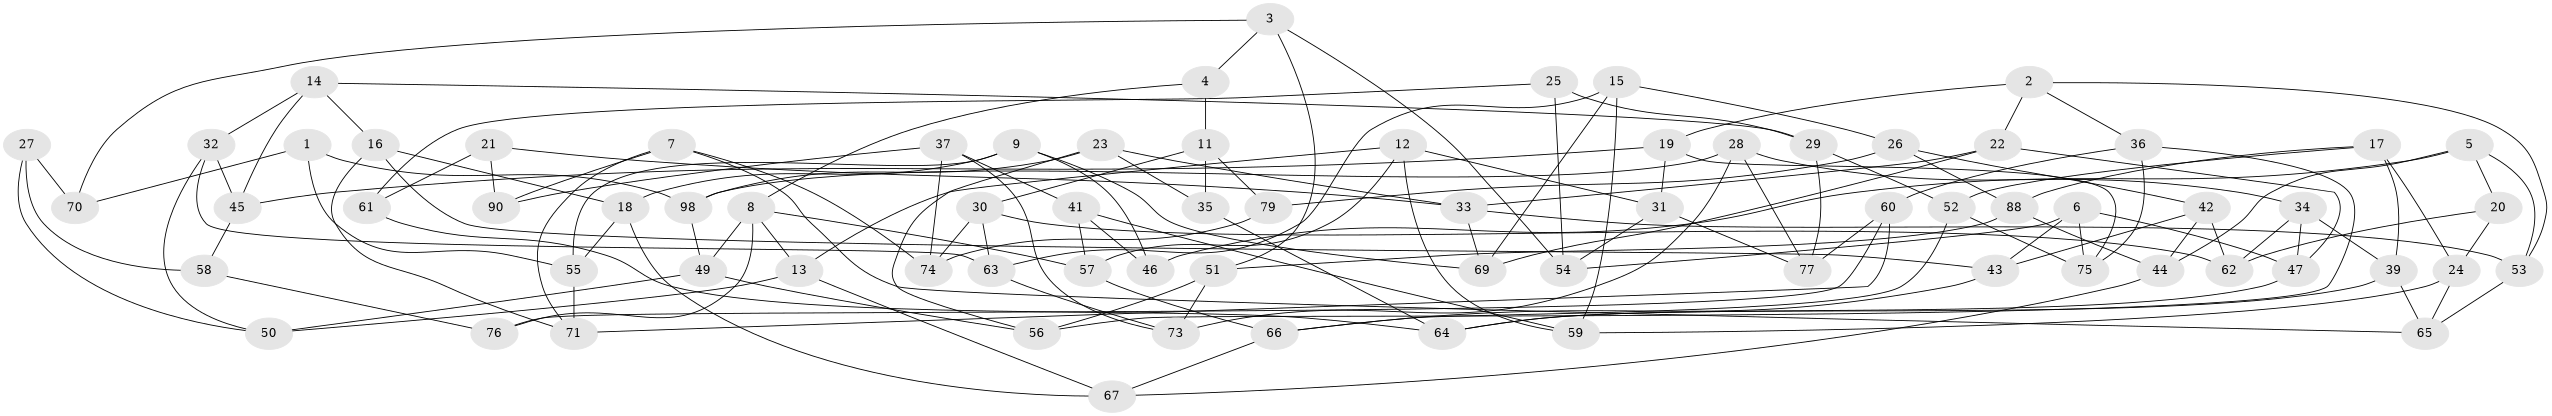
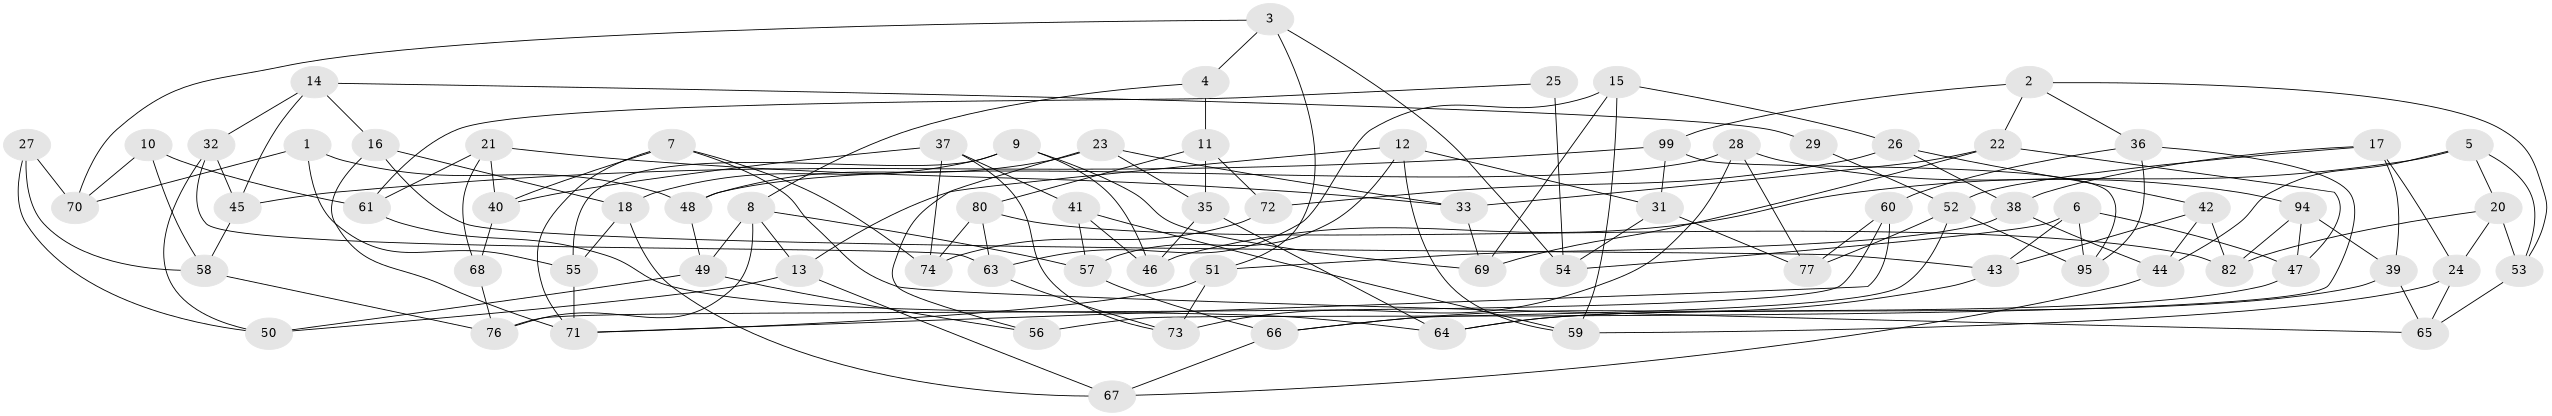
edge "25" -- "29": removed
node "10": added
node "19": label "19" -> "99"
node "90": label "90" -> "40"
node "98": label "98" -> "48"
node "30": label "30" -> "80"
node "79": label "79" -> "72"
edge "29" -- "77": now "52" -- "77"
node "88": label "88" -> "38"
node "34": label "34" -> "94"
edge "33" -- "53": now "20" -- "53"
edge "35" -- "46": added
node "68": added
node "75": label "75" -> "95"
node "62": label "62" -> "82"
edge "51" -- "56": now "51" -- "71"
